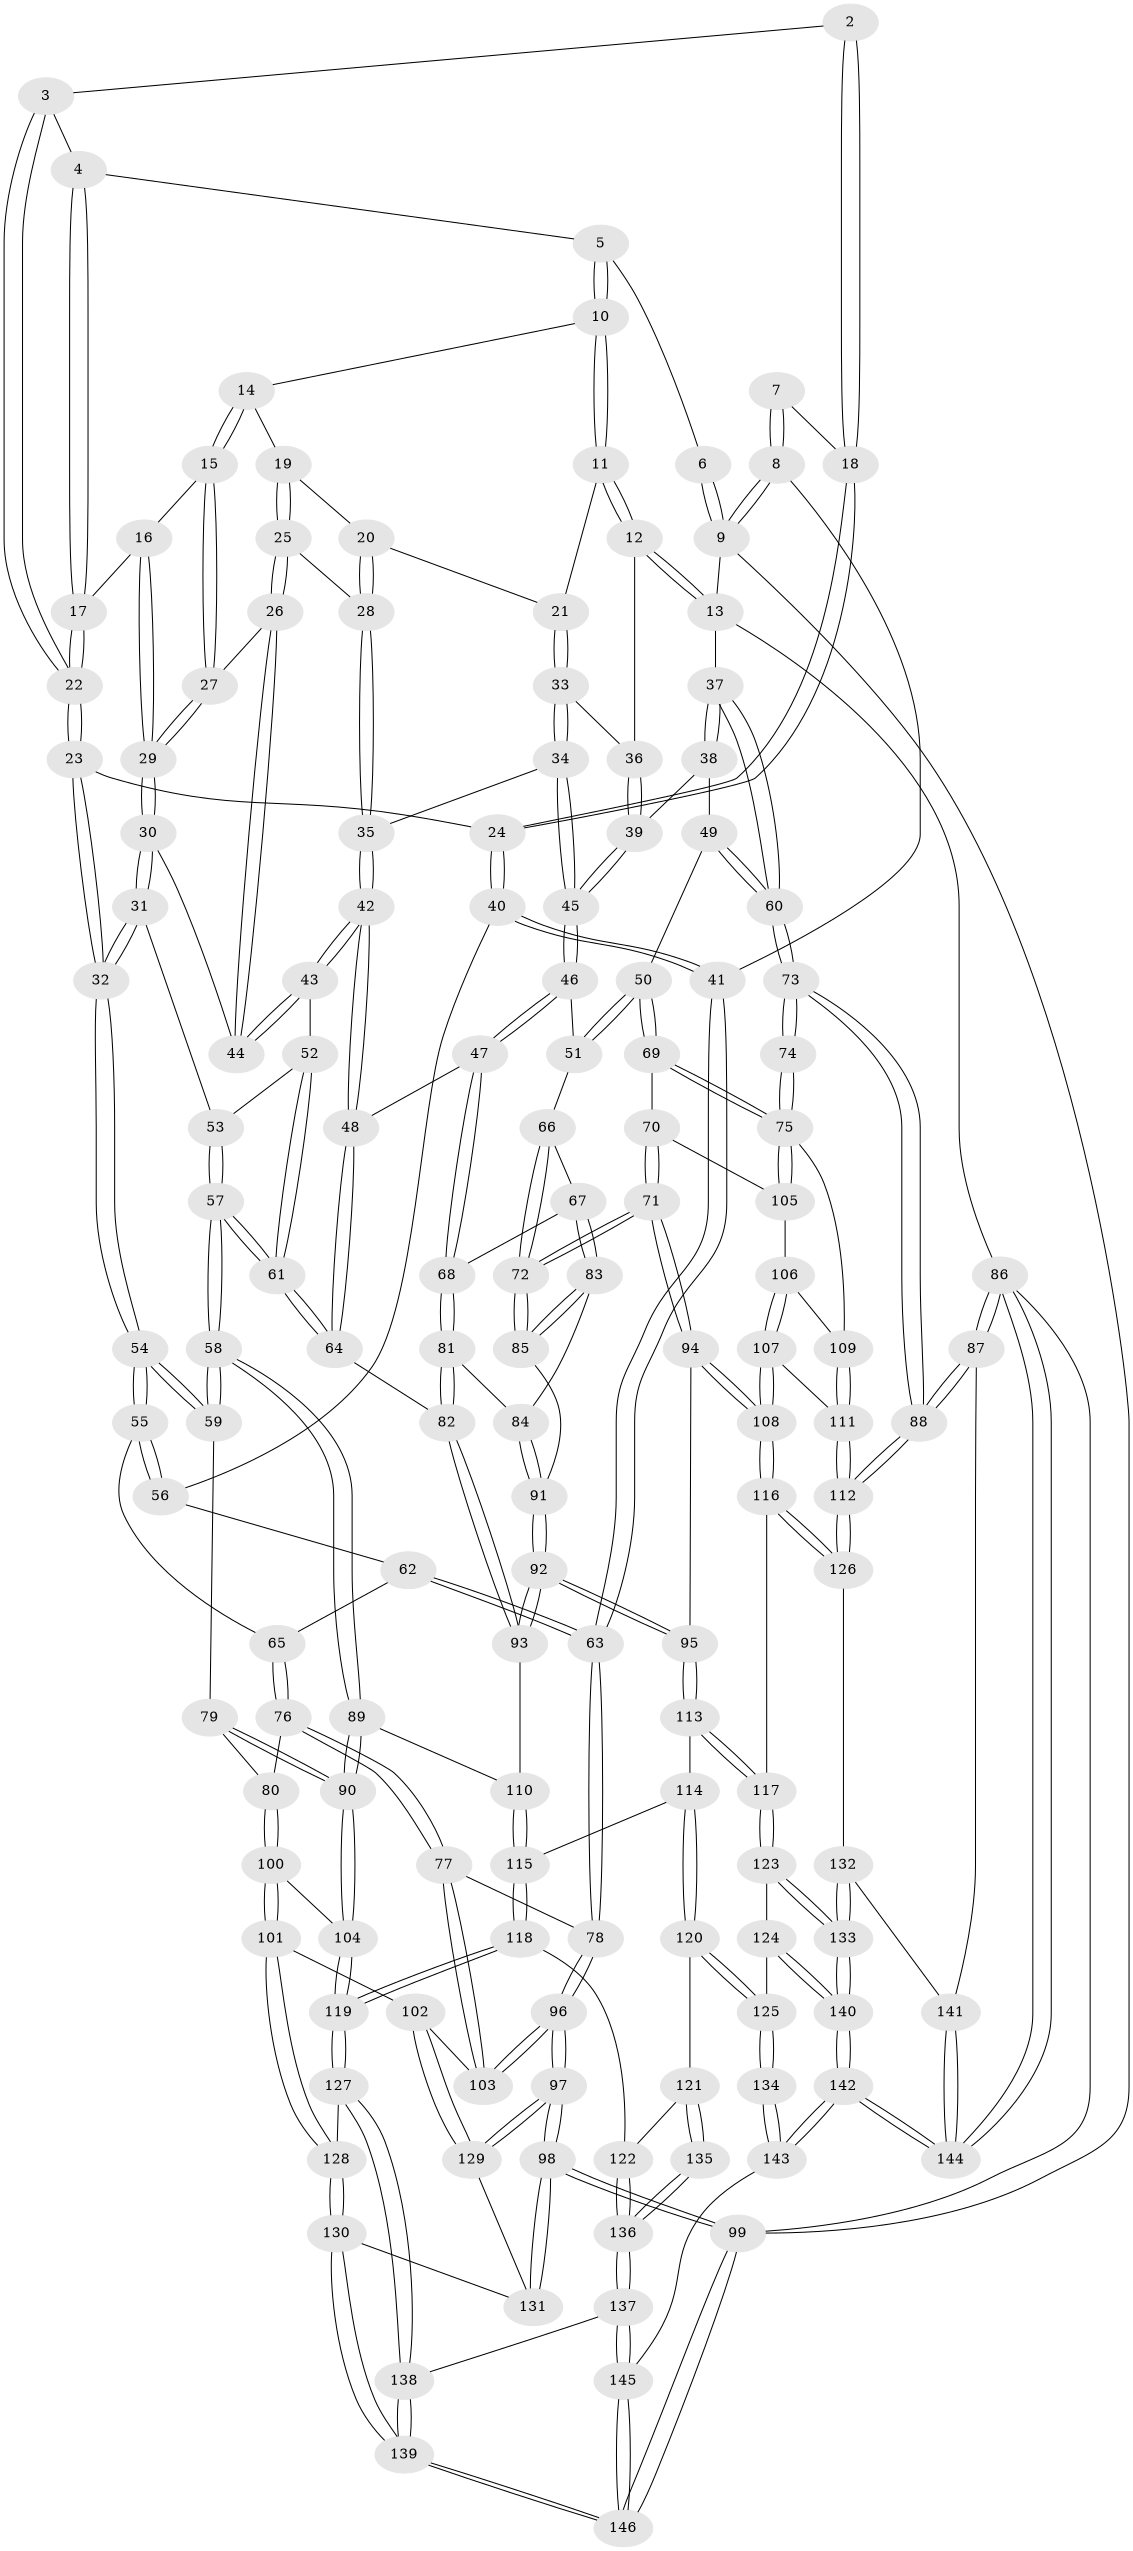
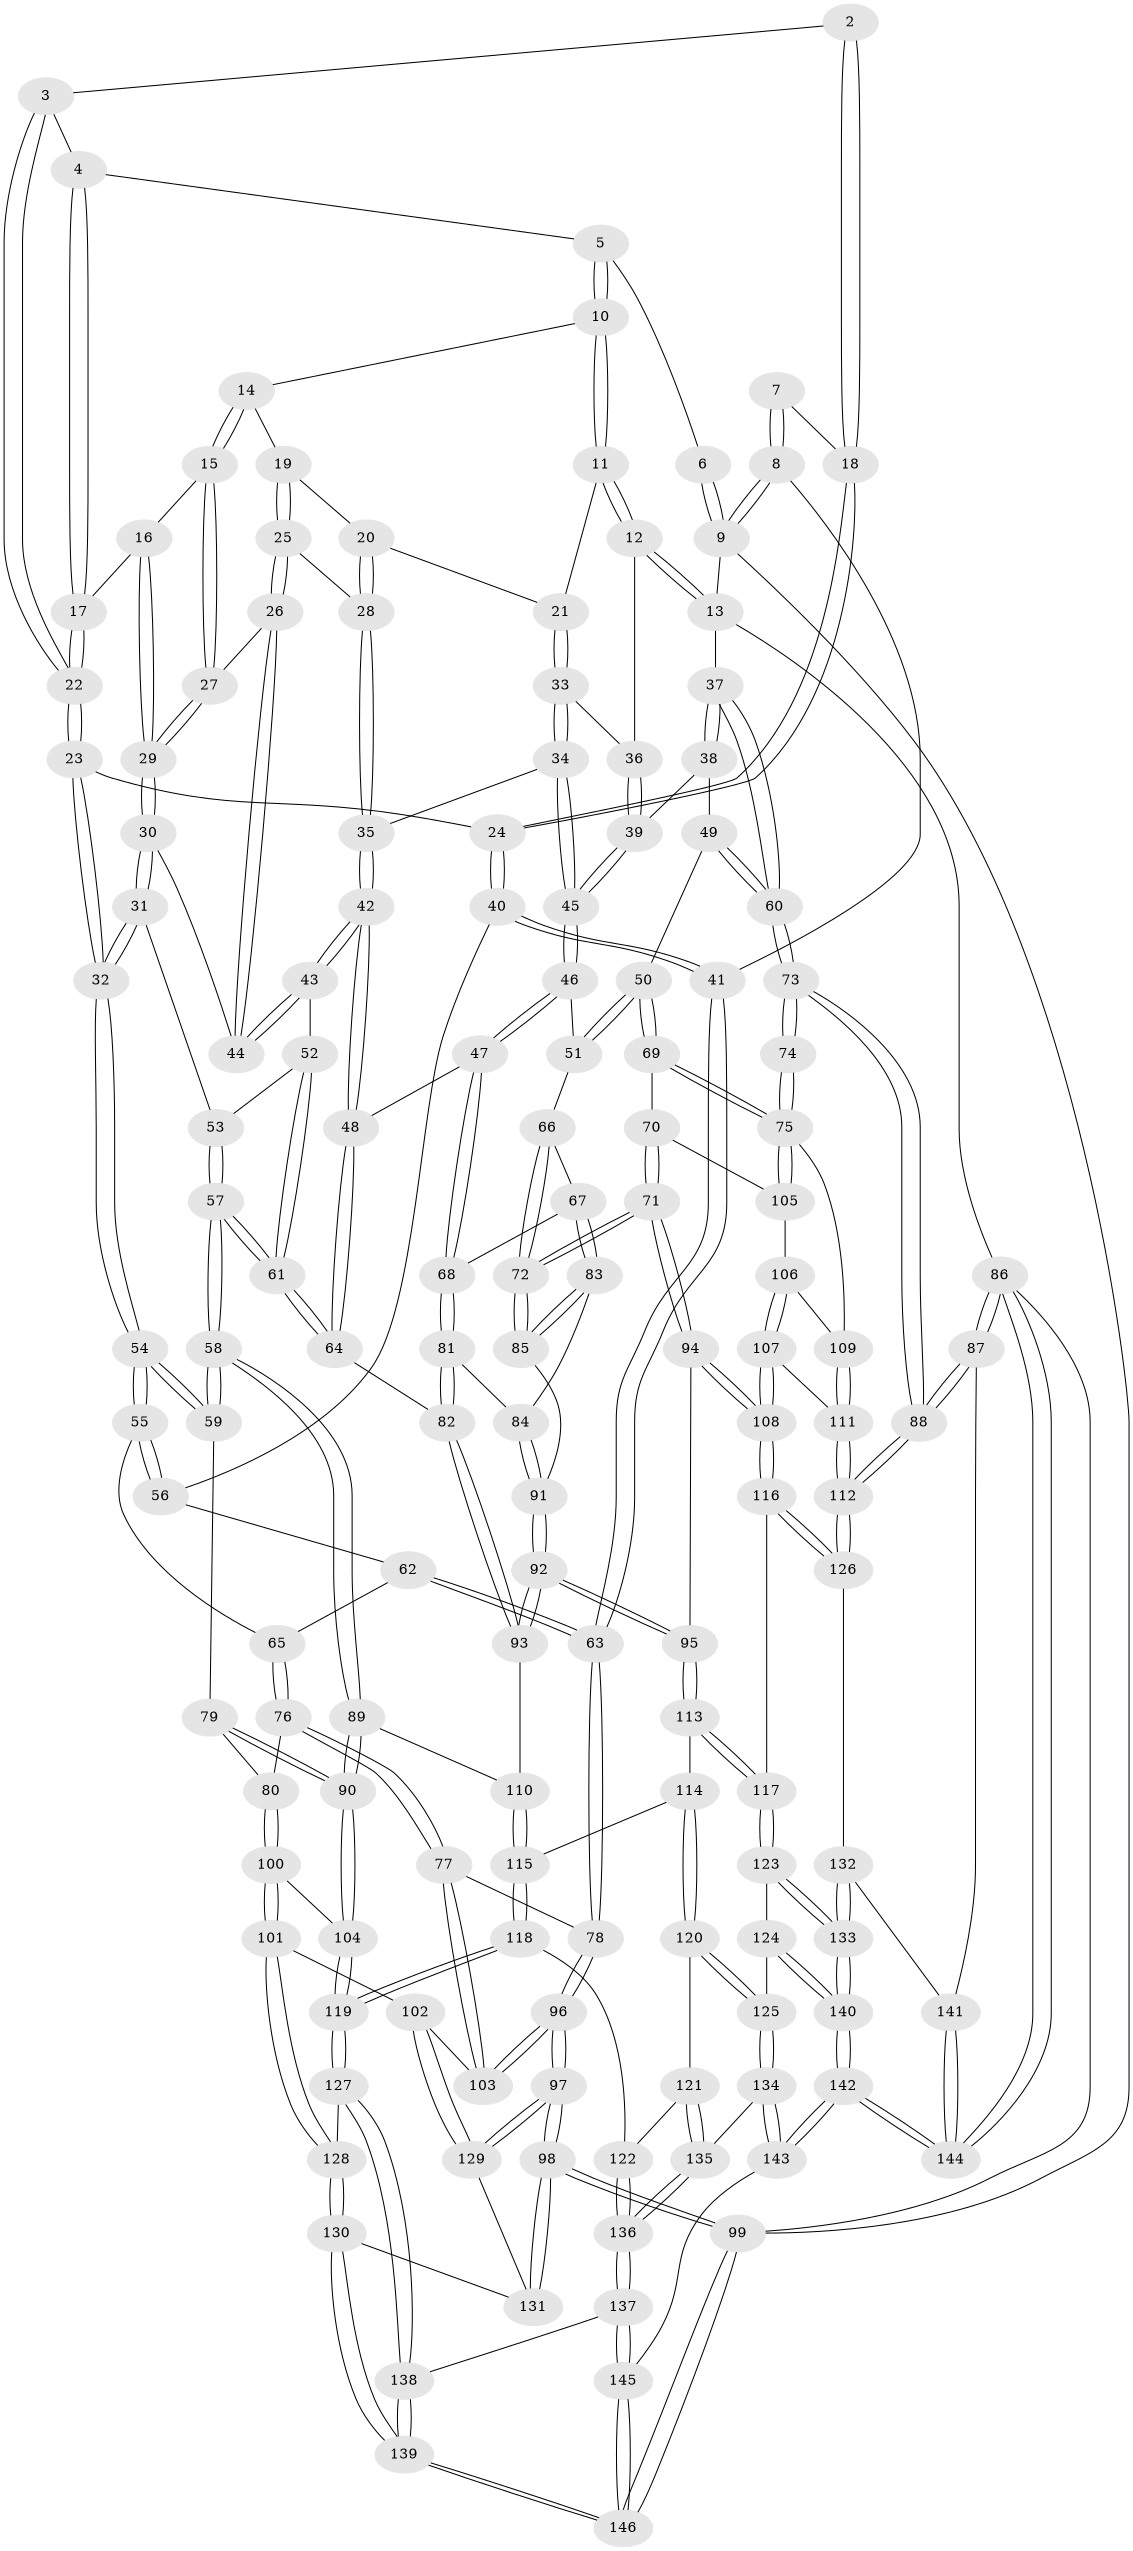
edge "134" -- "135": added
